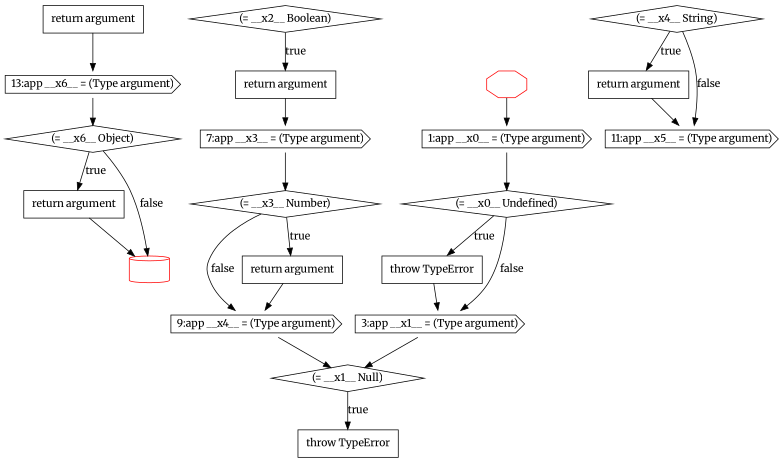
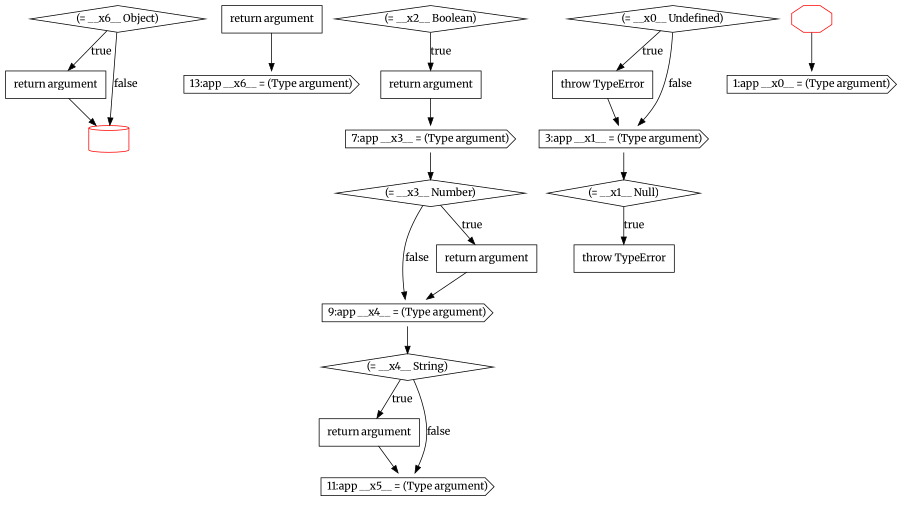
edge "13:app __x6__ = (Type argument)" -> "(= __x6__ Object)": removed
edge "1:app __x0__ = (Type argument)" -> "(= __x0__ Undefined)": removed
edge "9:app __x4__ = (Type argument)" -> "(= __x1__ Null)": now "9:app __x4__ = (Type argument)" -> "(= __x4__ String)"
